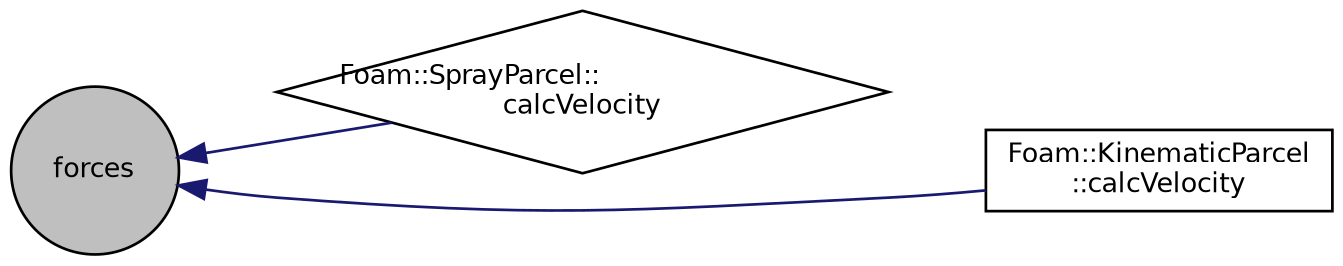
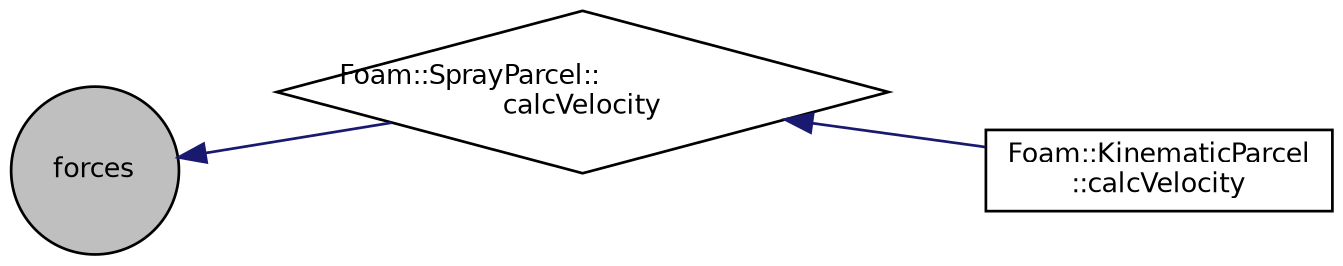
edge "Foam::KinematicParcel ::calcVelocity" -> "forces": now "Foam::KinematicParcel ::calcVelocity" -> "Foam::SprayParcel:: calcVelocity"
